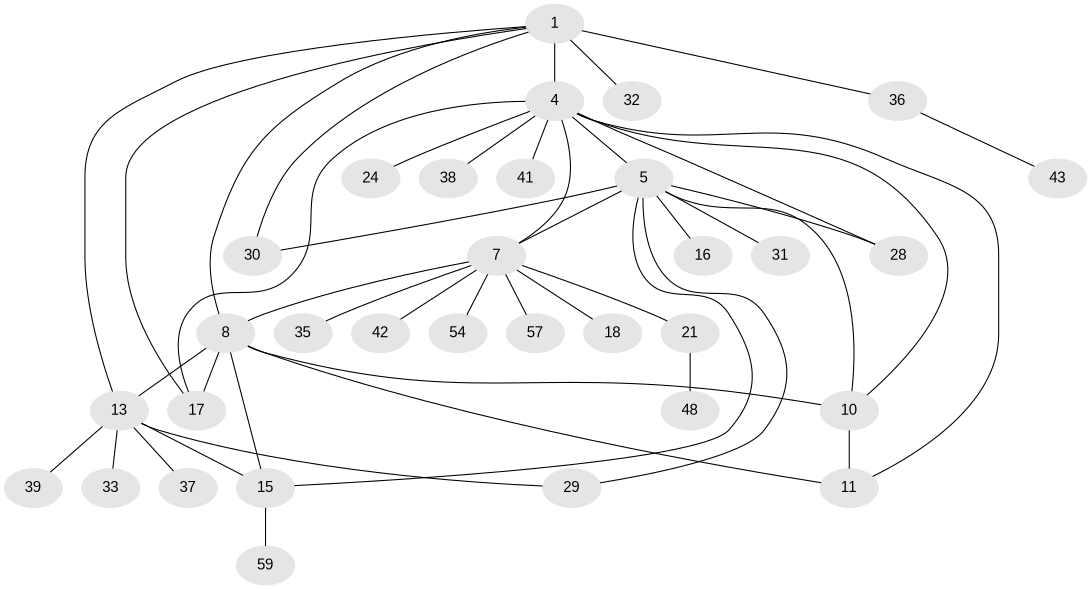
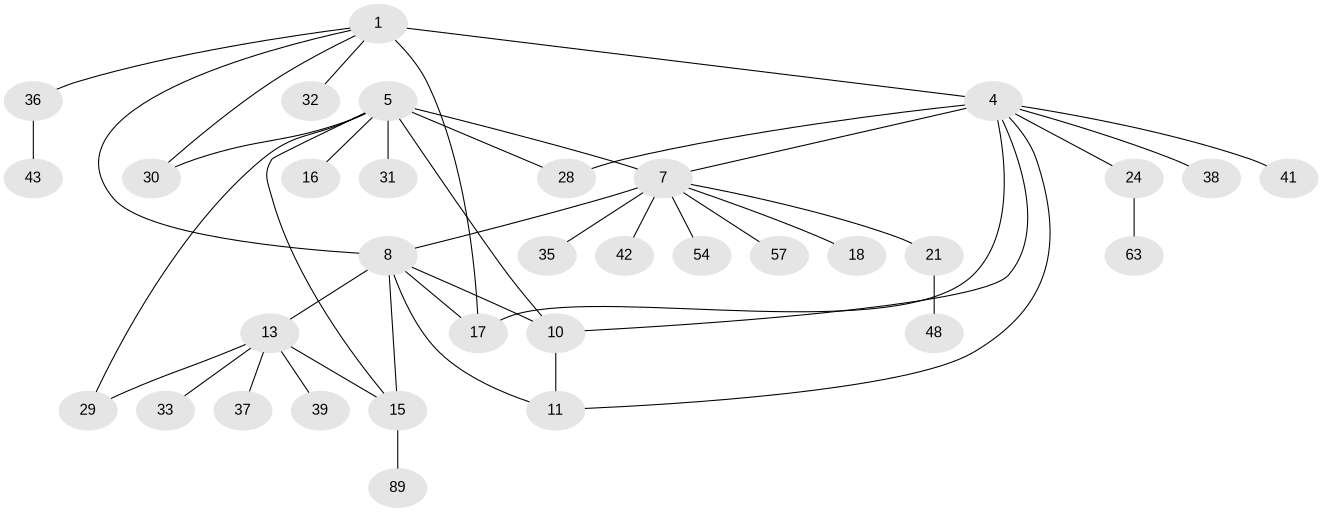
edge "1" -- "13": removed
edge "4" -- "5": removed
node "63": added
node "59": label "59" -> "89"
